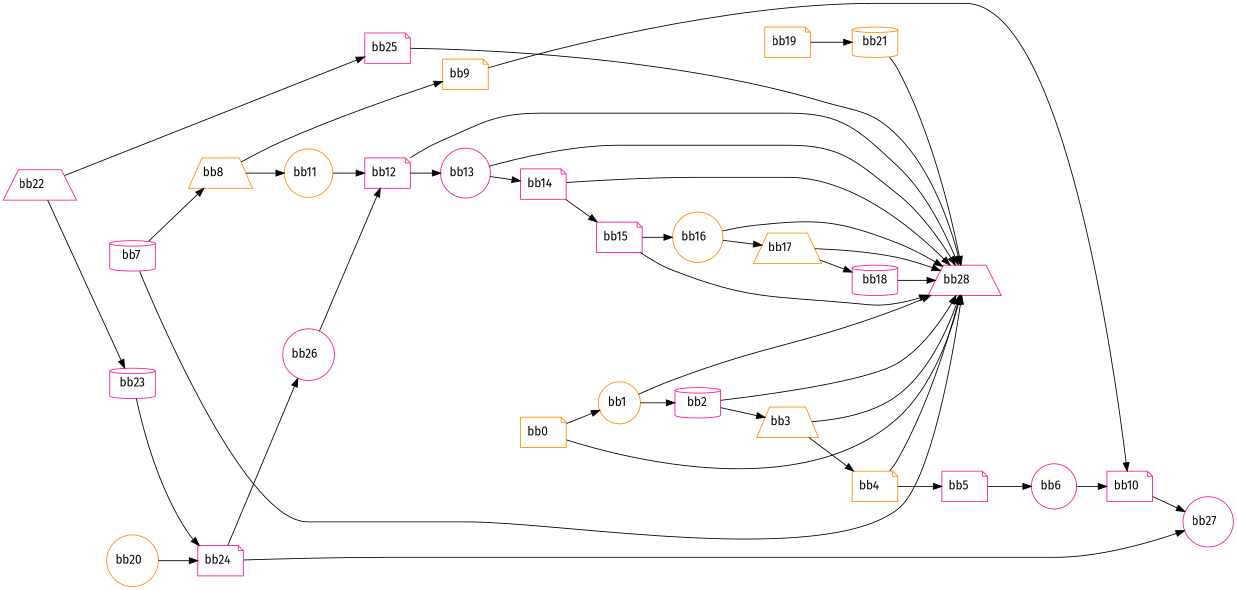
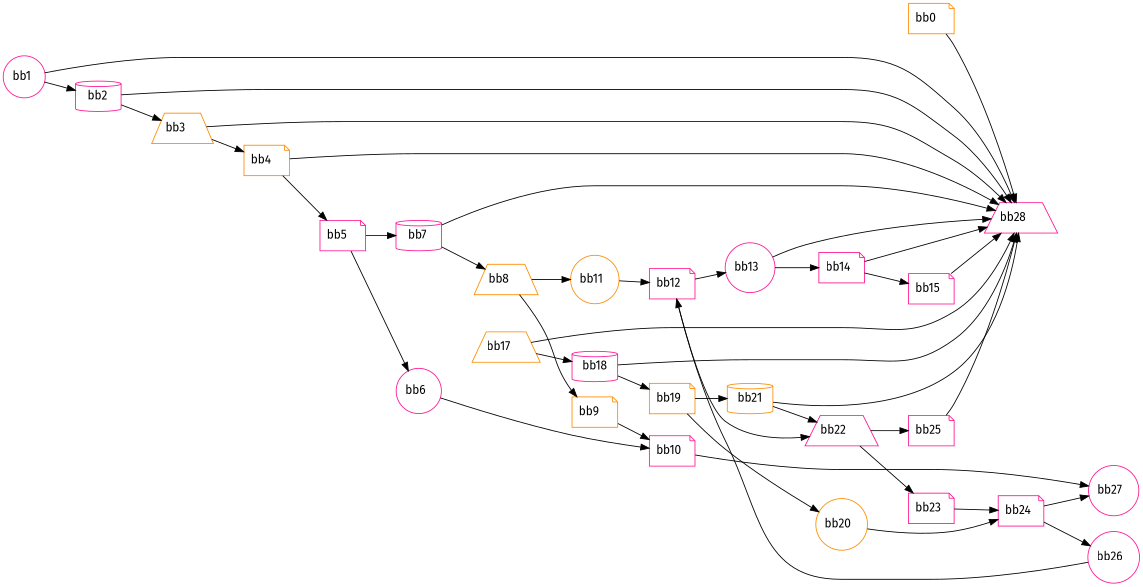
edge "bb12" -> "bb28": now "bb12" -> "bb22"
edge "bb5" -> "bb7": added
node "bb16": removed
edge "bb18" -> "bb19": added
node "bb23": shape cylinder -> note
node "bb1": color darkorange -> deeppink
edge "bb21" -> "bb22": added
edge "bb0" -> "bb1": removed
edge "bb19" -> "bb20": added
